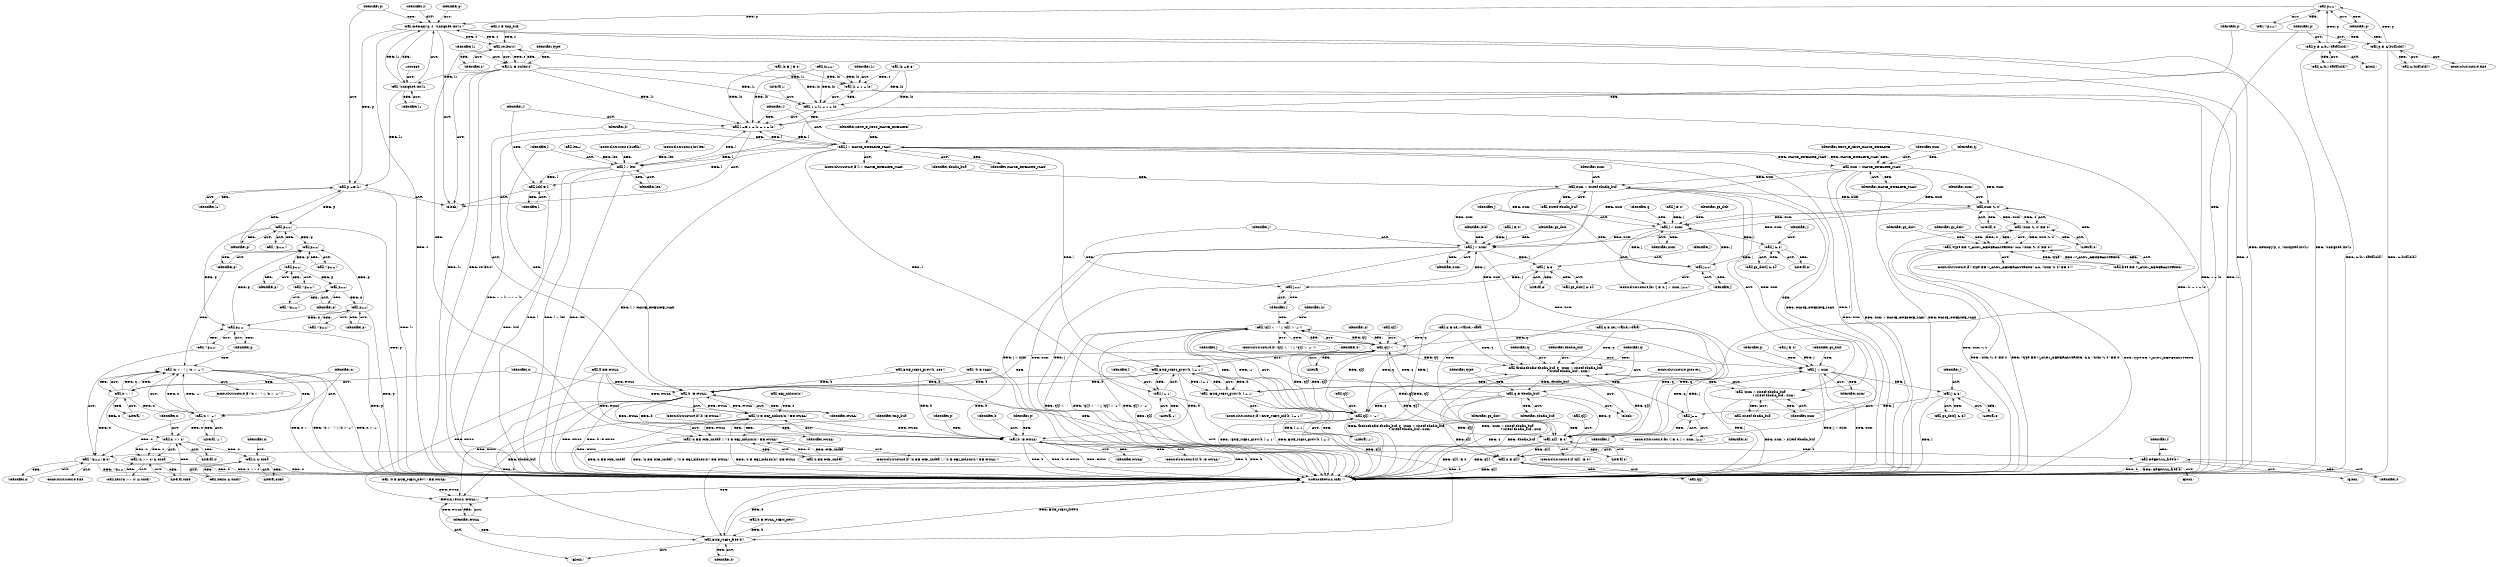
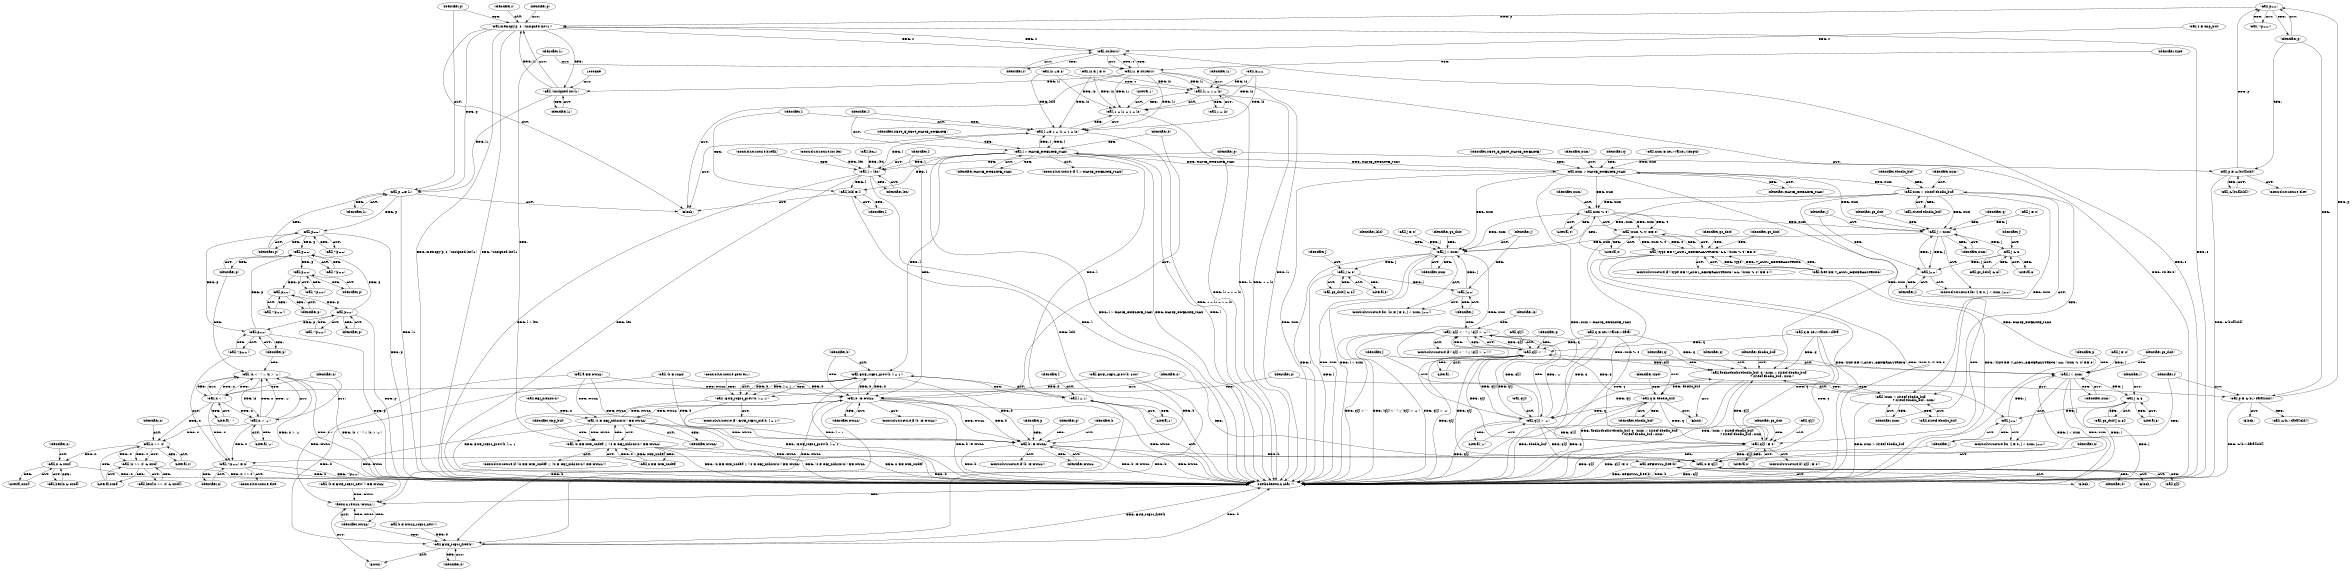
edge "(Call,&(b->data[lold]))" -> "(Call,p = &(b->data[lold]))": now "(Identifier,i)" -> "(Call,p = &(b->data[lold]))"
edge "(Call,l2 += 3)" -> "(Call,l += 1 + l1 + 1 + l2)": label "DDG: l2" -> "DDG: lold"
node "(Call,1 + l2)": added
node "(Call,num = ne->value->length)": added
node "(ControlStructure,for (l2 = j = 0; j < num; j++))": added
node "(ControlStructure,if ((n < ' ') || (n > '~')))": removed
edge "(Call,(n < ' ') || (n > '~'))" -> "(Call,n > '~')": label "CFG: " -> "DDG: l2"
edge "(Call,(s = OBJ_nid2sn(n)) == NULL)" -> "(Return,return (NULL);)": label "DDG: ebcdic_buf" -> "DDG: NULL"
